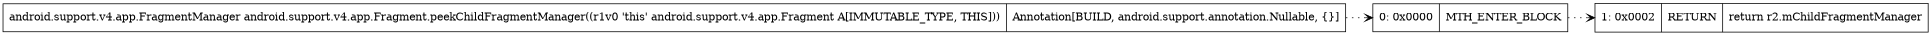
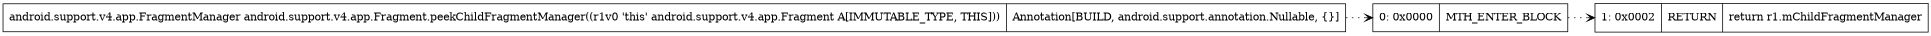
node "1: 0x0002": text "return r2.mChildFragmentManager" -> "return r1.mChildFragmentManager"
